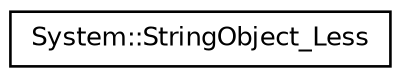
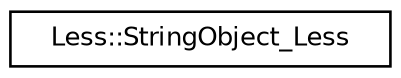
node "System::StringObject_Less": label "System::StringObject_Less" -> "Less::StringObject_Less"
